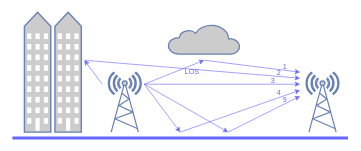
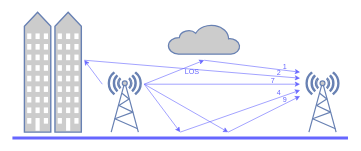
node "3": label "3" -> "7"
